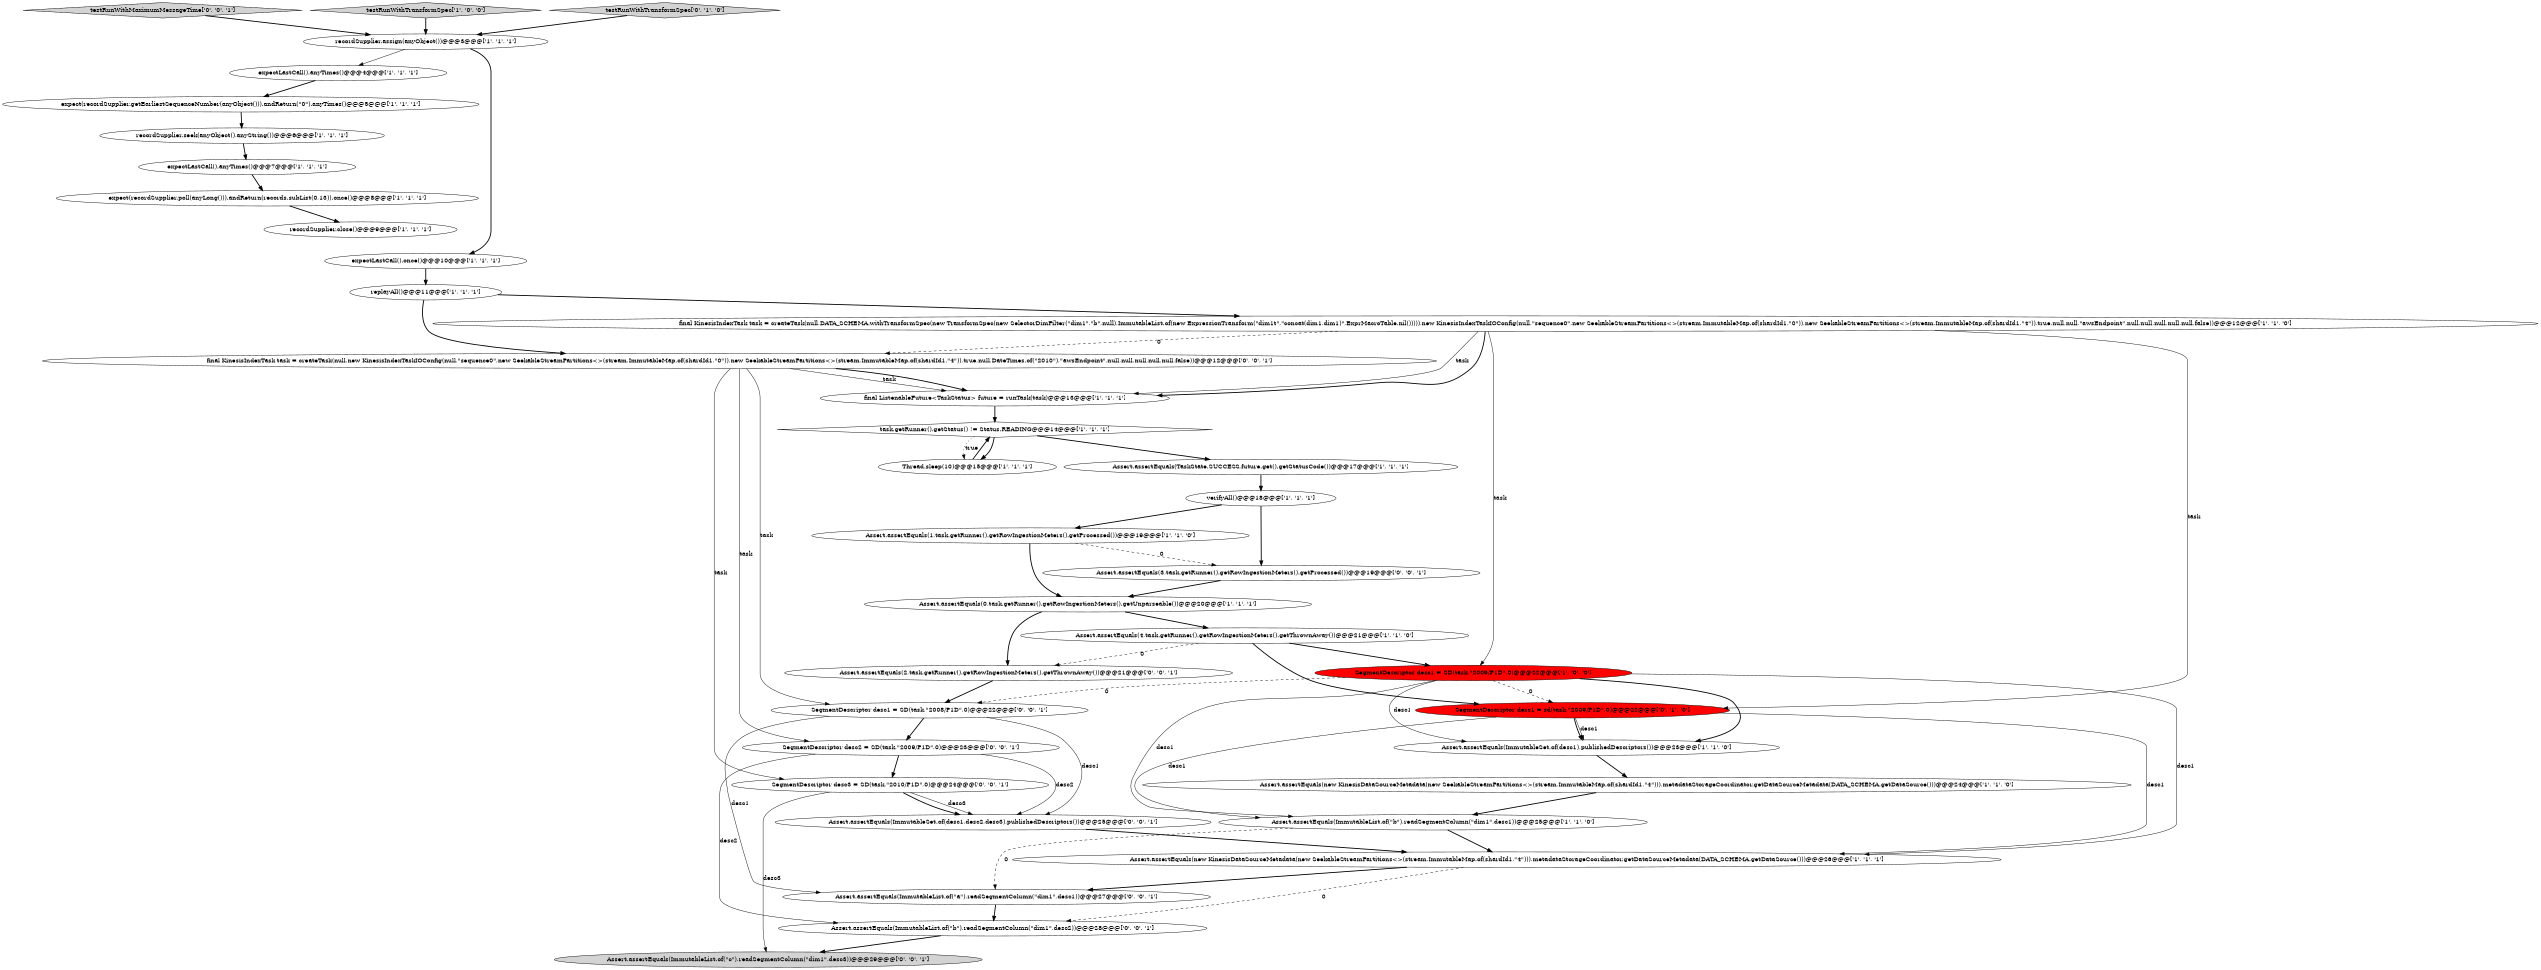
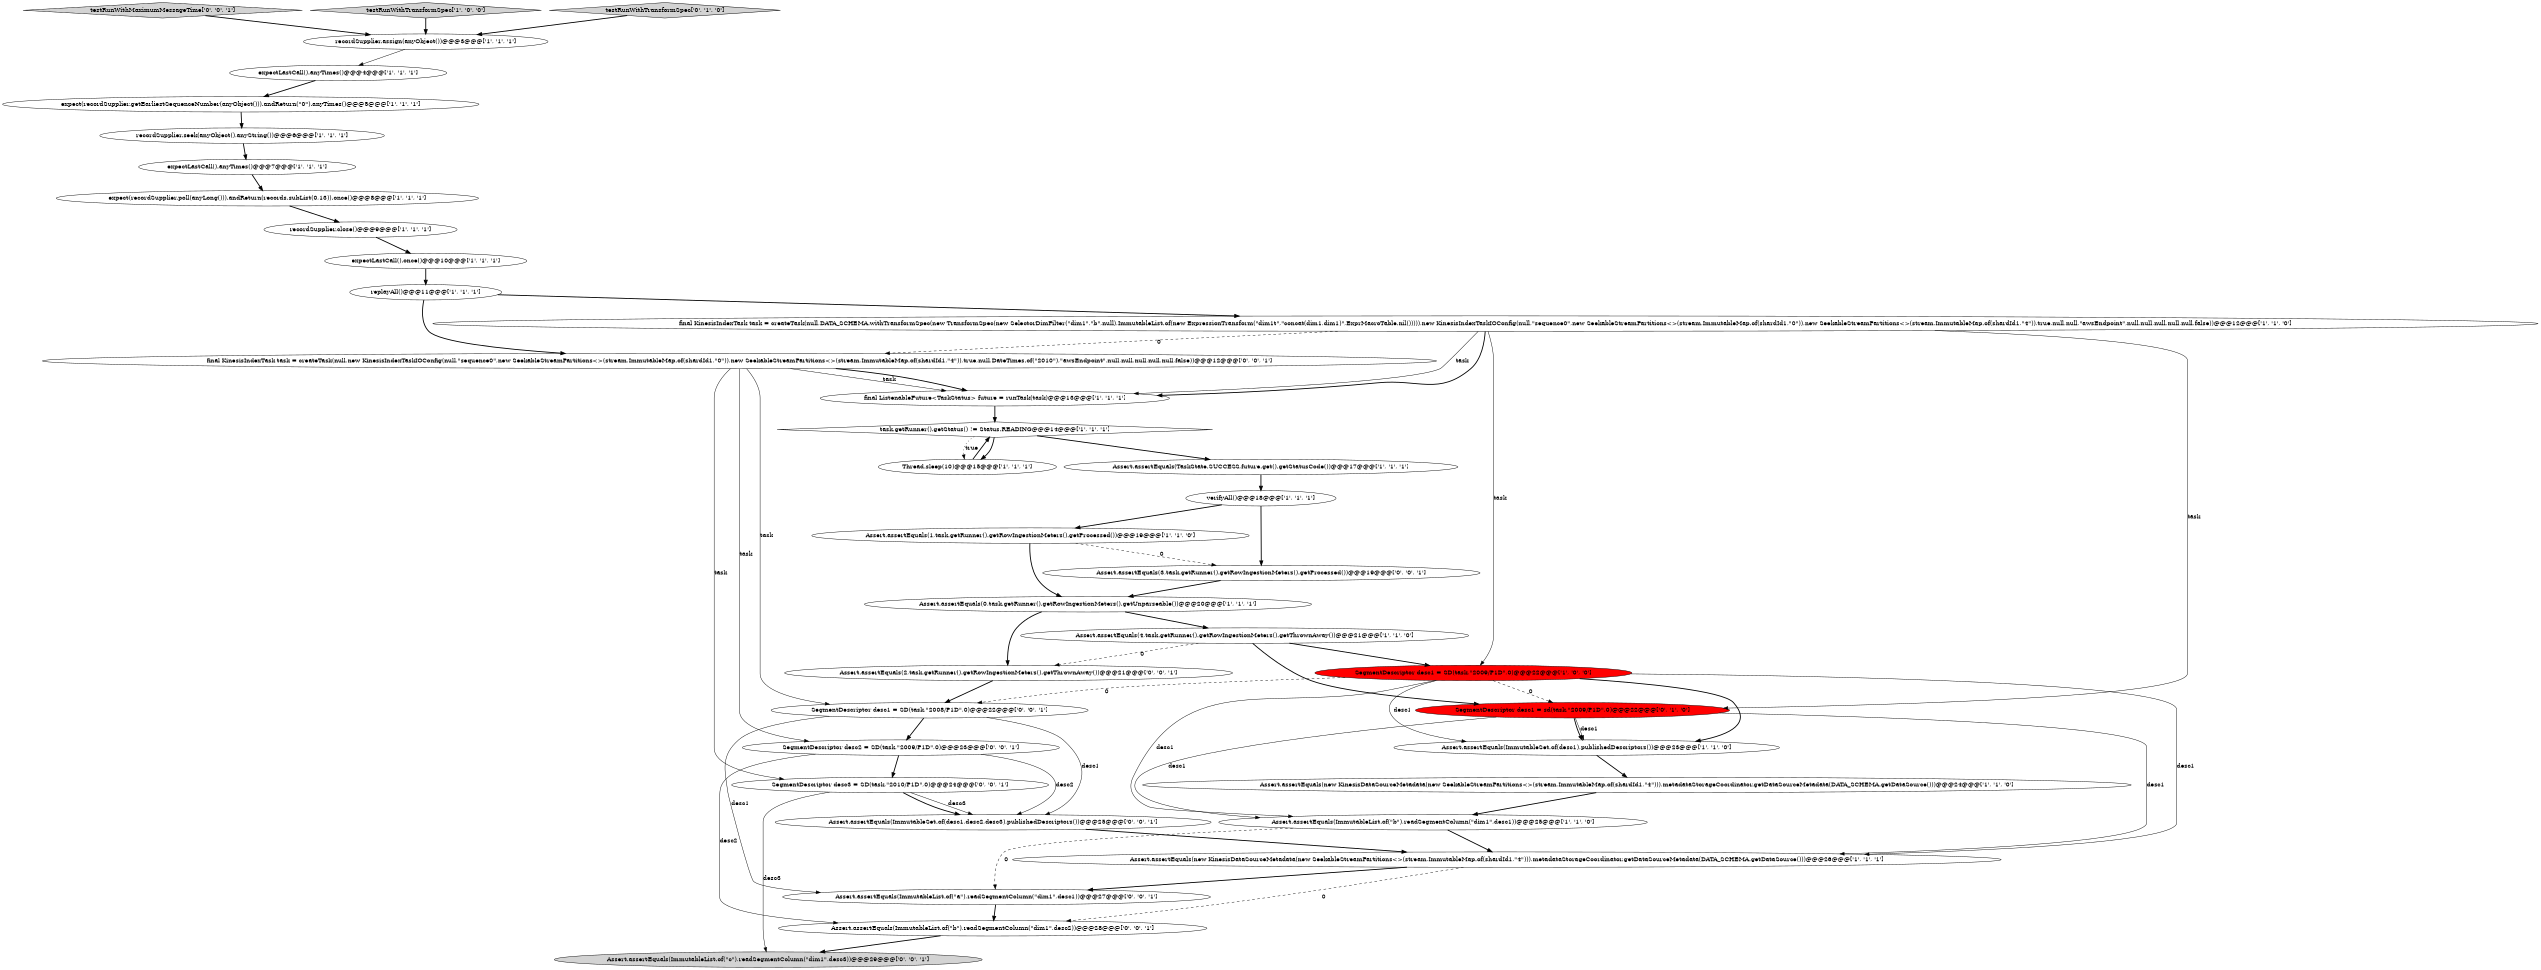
edge "recordSupplier.assign(anyObject())@@@3@@@['1', '1', '1']" -> "expectLastCall().once()@@@10@@@['1', '1', '1']": now "recordSupplier.close()@@@9@@@['1', '1', '1']" -> "expectLastCall().once()@@@10@@@['1', '1', '1']"
